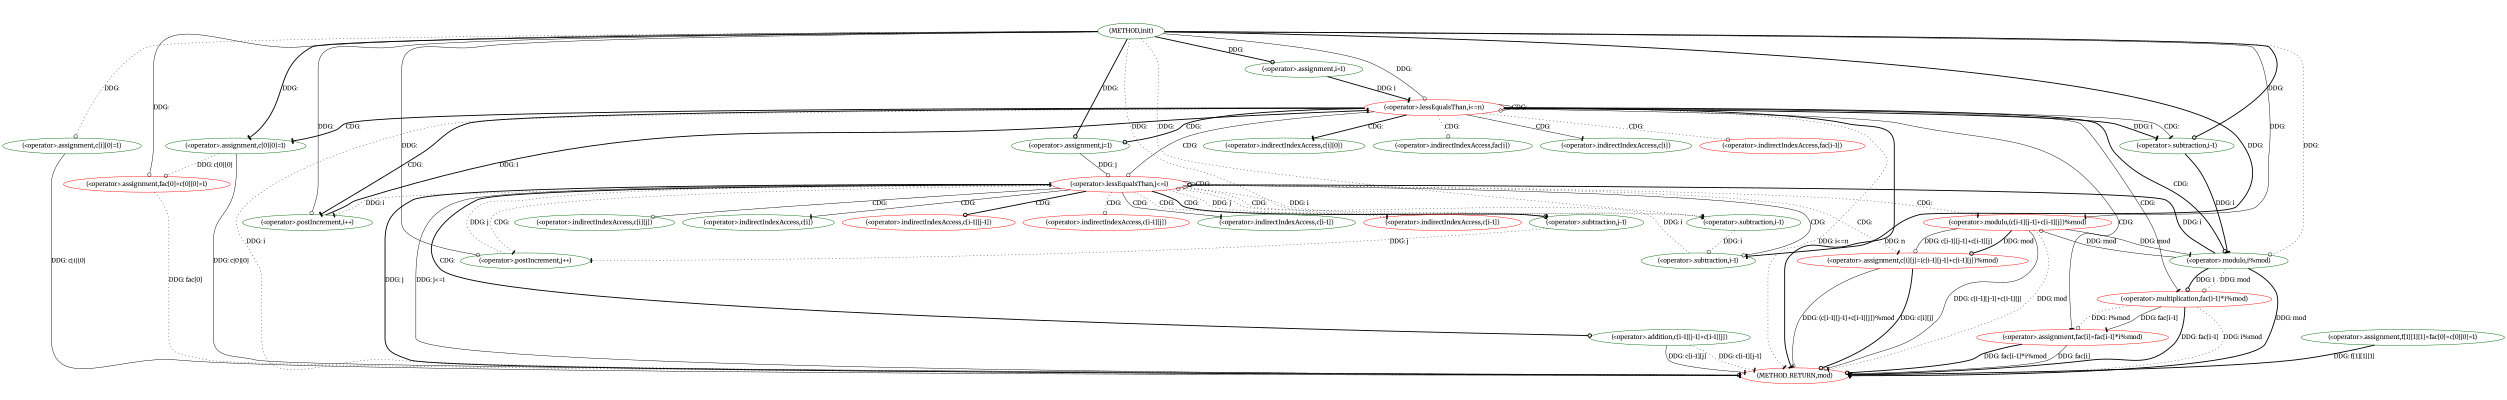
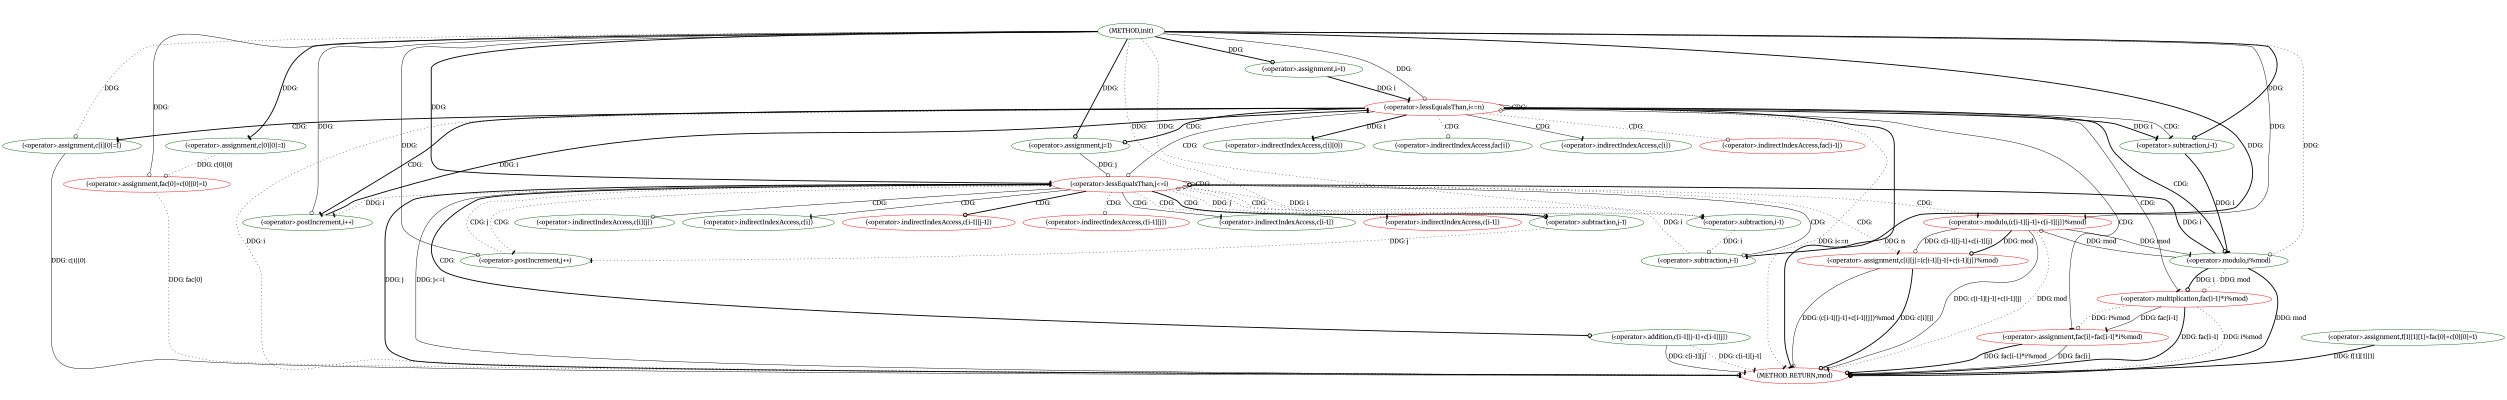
edge "(METHOD,init)" -> "(<operator>.lessEqualsThan,j<=i)": added, label "DDG:"
edge "(<operator>.lessEqualsThan,i<=n)" -> "(<operator>.assignment,c[0][0]=1)": now "(<operator>.lessEqualsThan,i<=n)" -> "(<operator>.assignment,c[i][0]=1)"
edge "(<operator>.lessEqualsThan,i<=n)" -> "(<operator>.indirectIndexAccess,c[i][0])": label "CDG: " -> "DDG: i"
edge "(<operator>.postIncrement,j++)" -> "(<operator>.lessEqualsThan,j<=i)": label "DDG: j" -> "CDG: j"
edge "(<operator>.modulo,i%mod)" -> "(METHOD_RETURN,mod)": arrowhead tee -> odot
edge "(<operator>.assignment,c[0][0]=1)" -> "(METHOD_RETURN,mod)": removed, label "DDG: c[0][0]"
